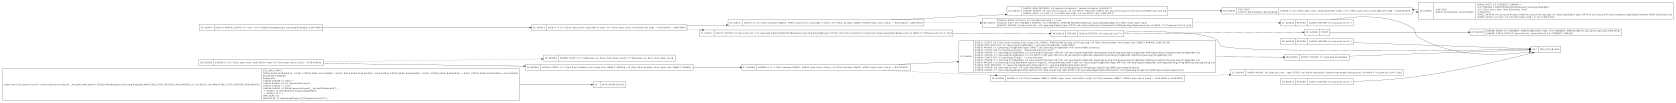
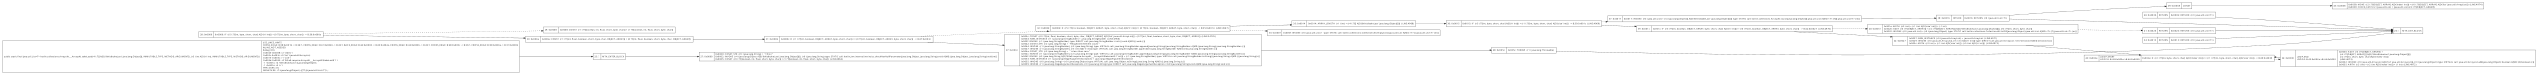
node "43: 0x002e": text "STR_START" -> "LOOP_START"
edge "32: 0x000d" -> "35: 0x0014": added
node "27: 0x0000": added
